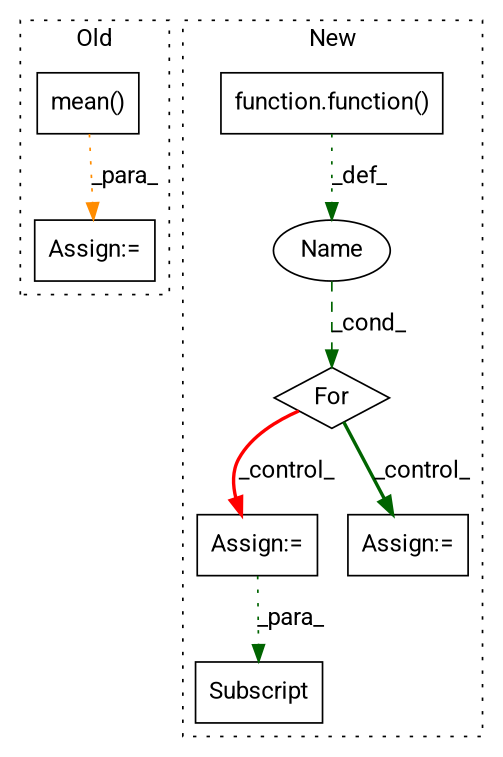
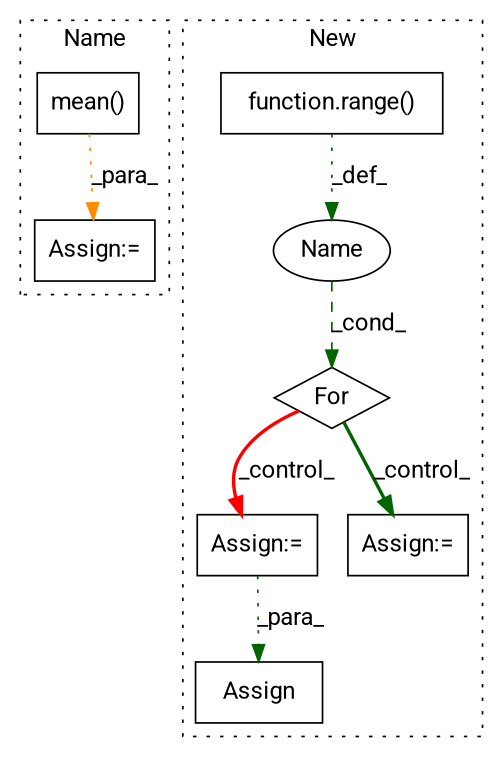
cluster "Old": label "Old" -> "Name"
node "function.function()": label "function.function()" -> "function.range()"
node "Subscript": label "Subscript" -> "Assign"
